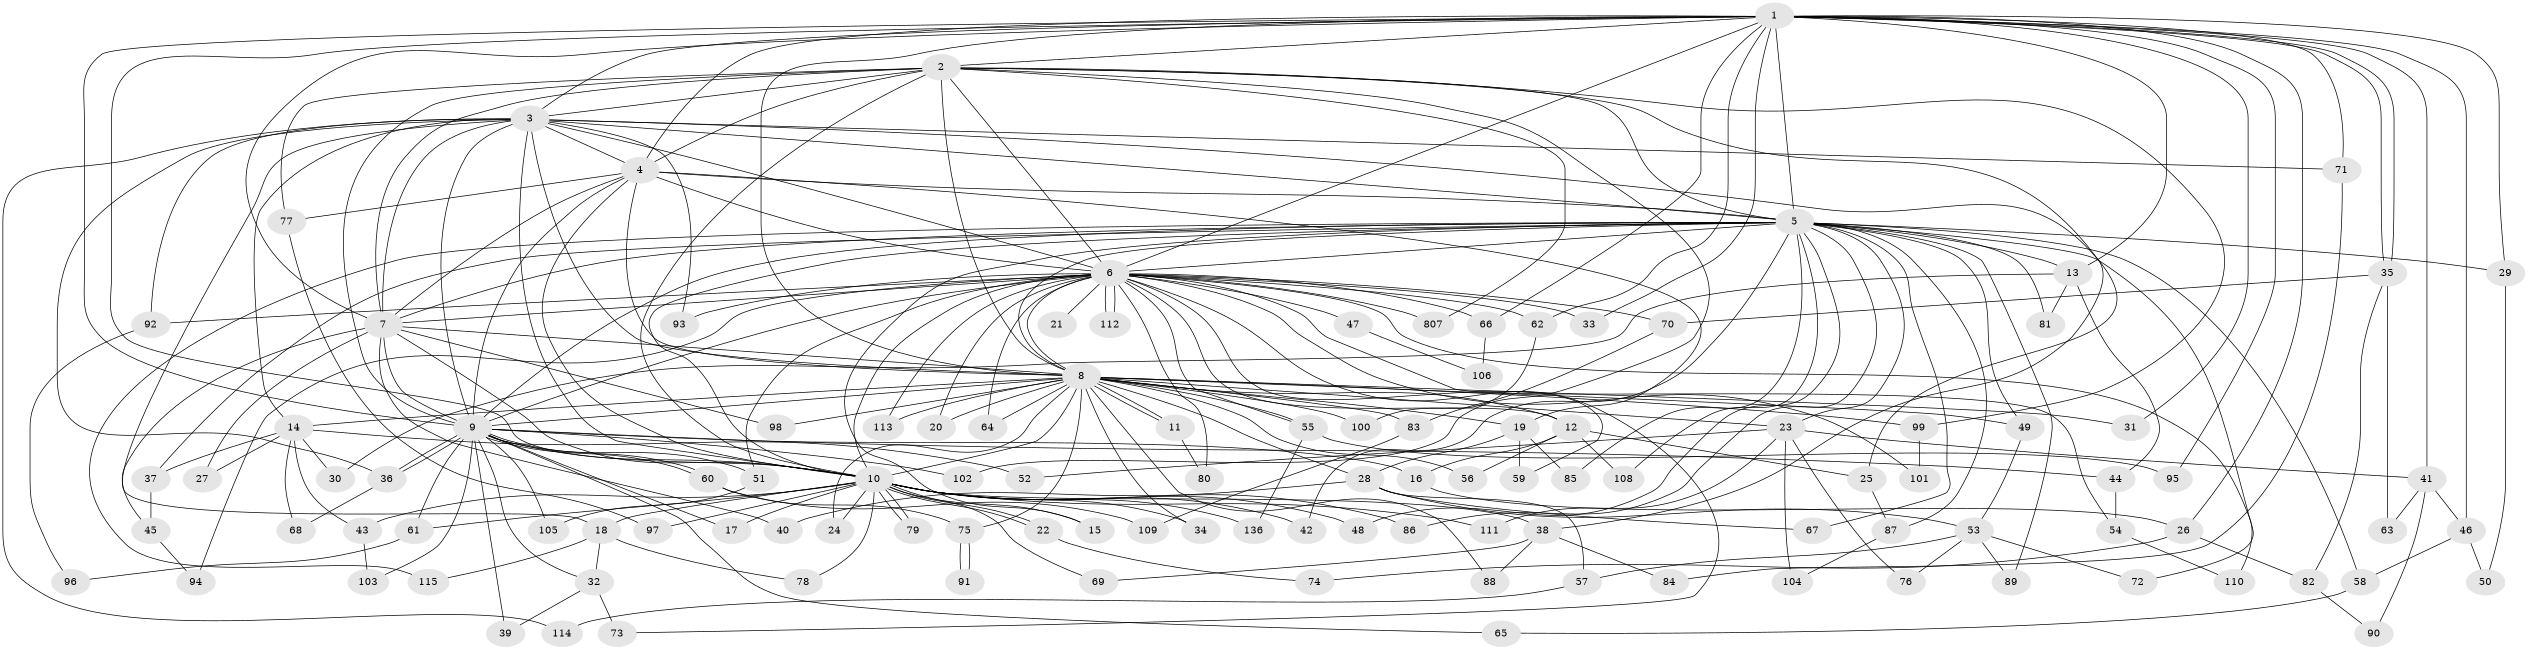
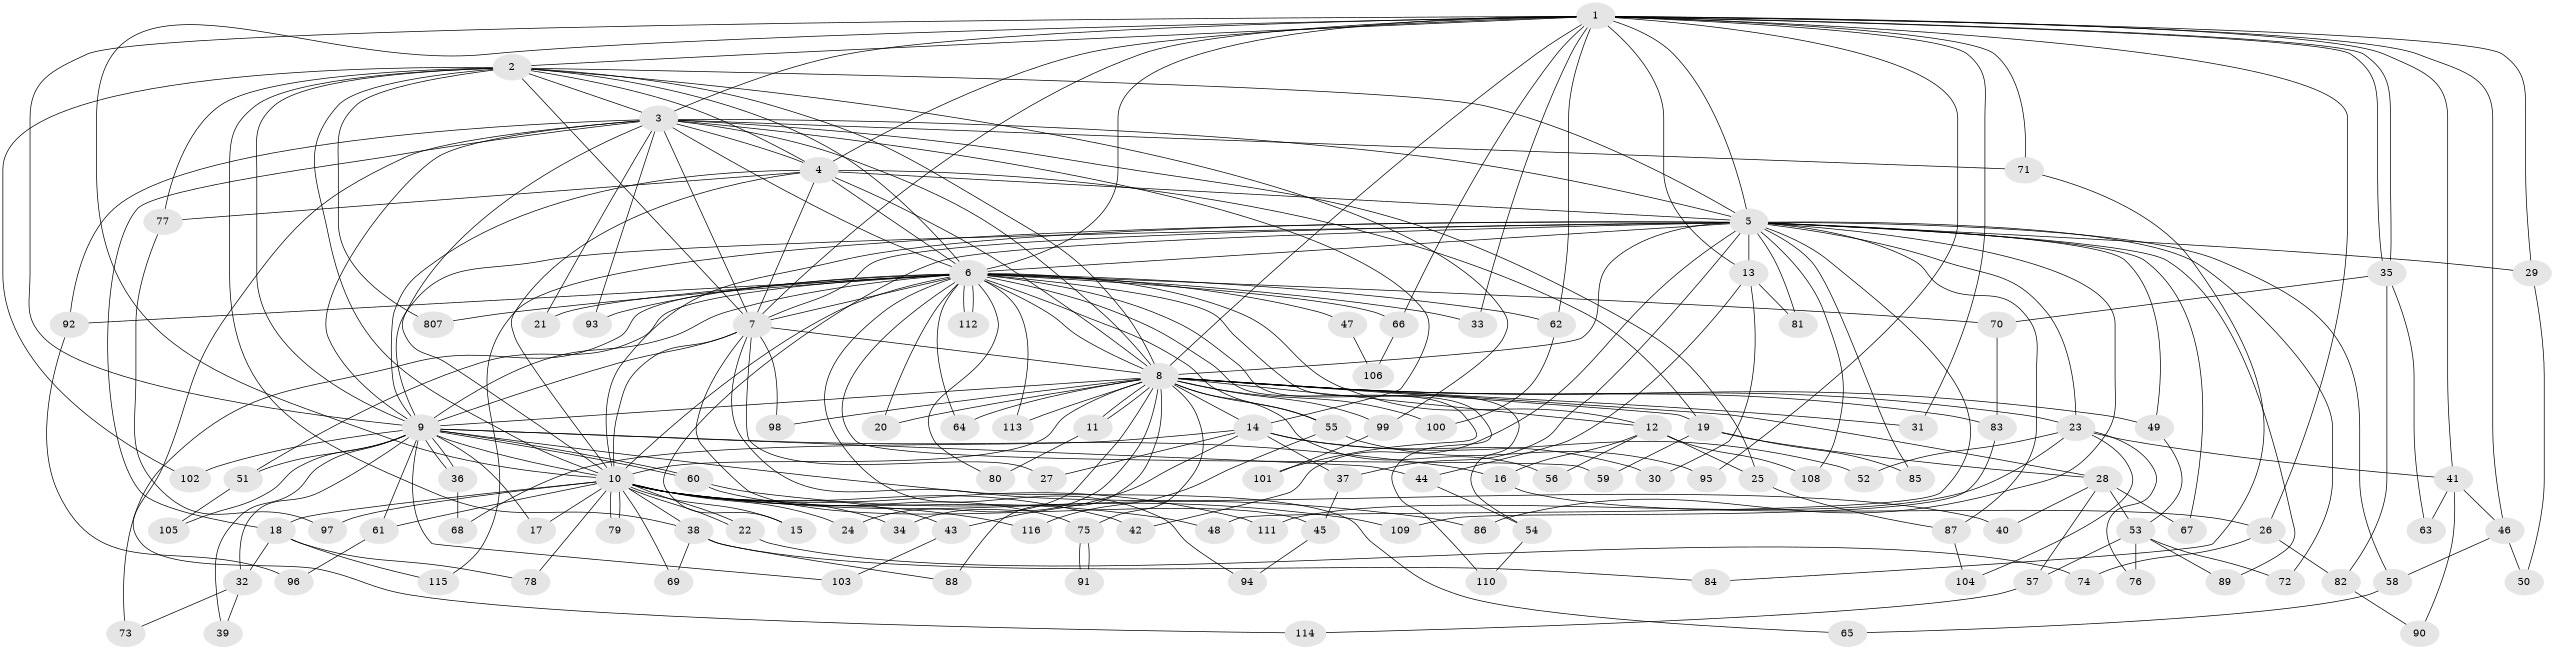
edge "3" -- "36": now "3" -- "21"
node "136": label "136" -> "116"
